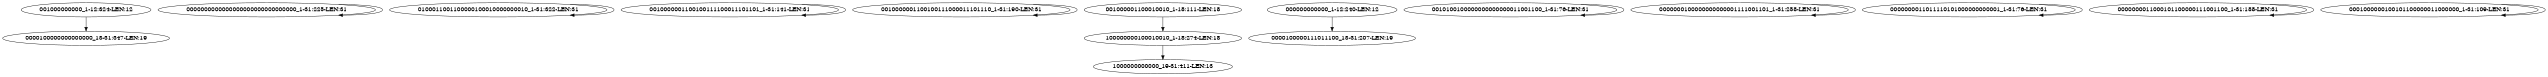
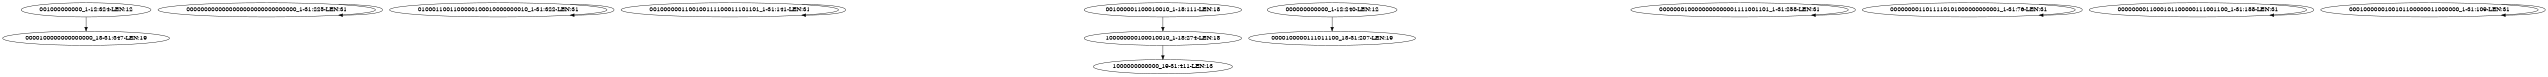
node "0010000001100100111000011101110_1-31:190-LEN:31": removed
node "0010100100000000000000011001100_1-31:76-LEN:31": removed
